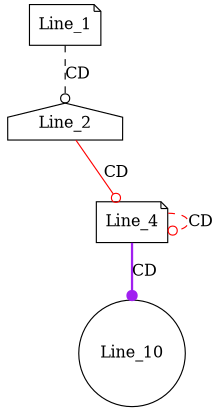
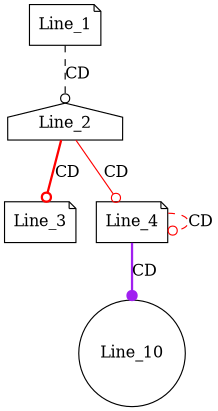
node "Line_3": added
